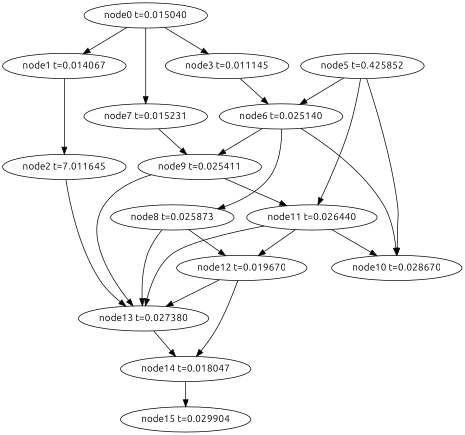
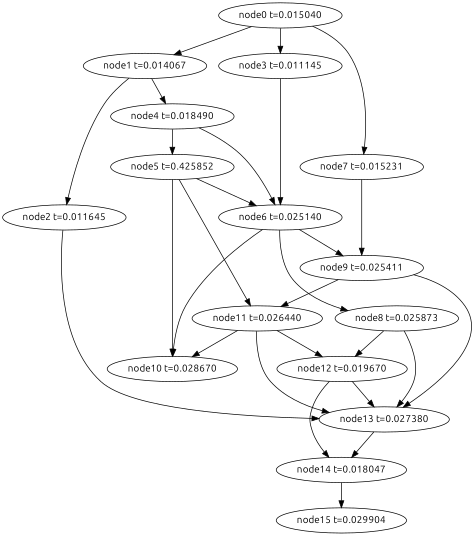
node "node4 t=0.018490": added
node "node2 t=7.011645": label "node2 t=7.011645" -> "node2 t=0.011645"
